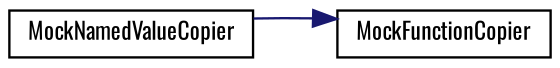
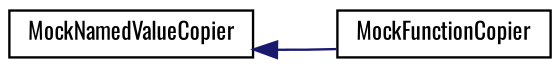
edge "MockNamedValueCopier" -> "MockFunctionCopier": reversed
